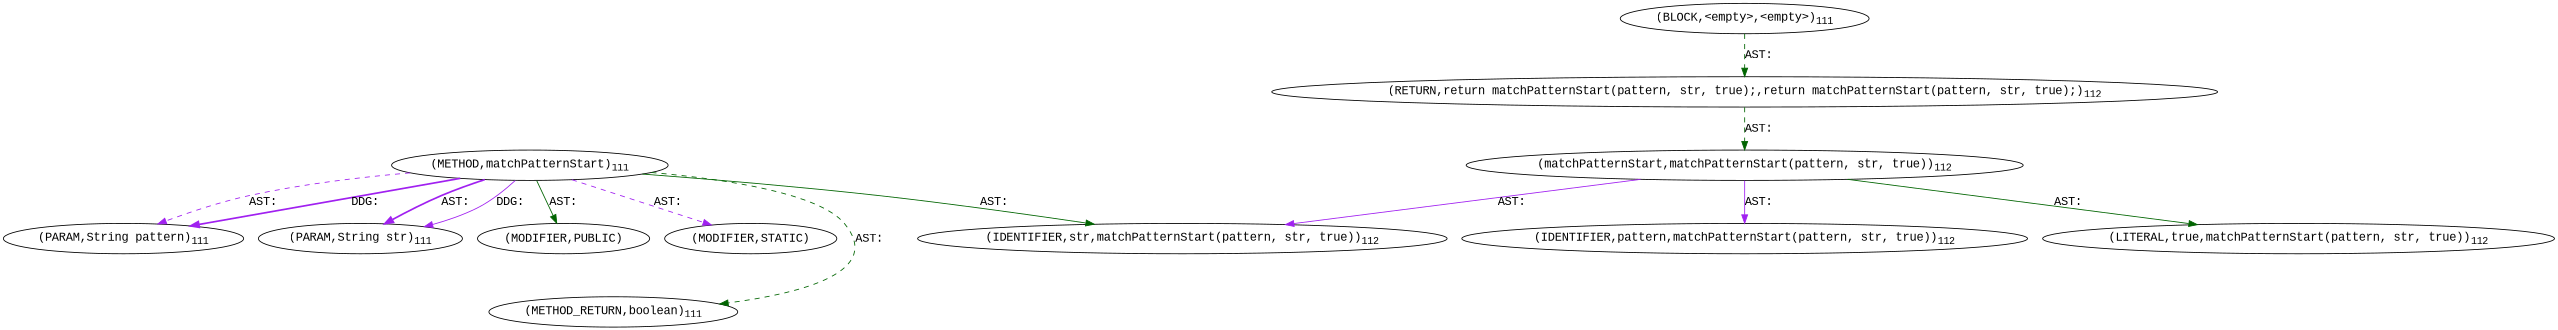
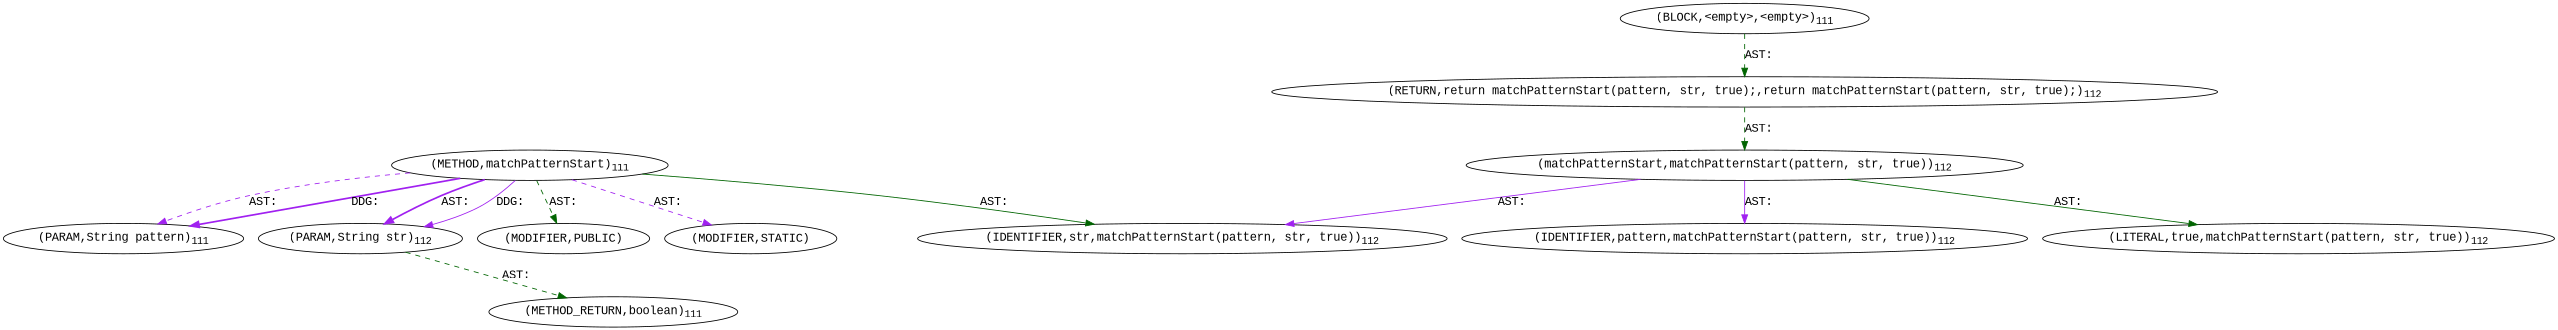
edge "(METHOD,matchPatternStart)" -> "(MODIFIER,PUBLIC)": style solid -> dashed
edge "(METHOD,matchPatternStart)" -> "(METHOD_RETURN,boolean)": now "(PARAM,String str)" -> "(METHOD_RETURN,boolean)"
node "(PARAM,String str)": text "111" -> "112"
